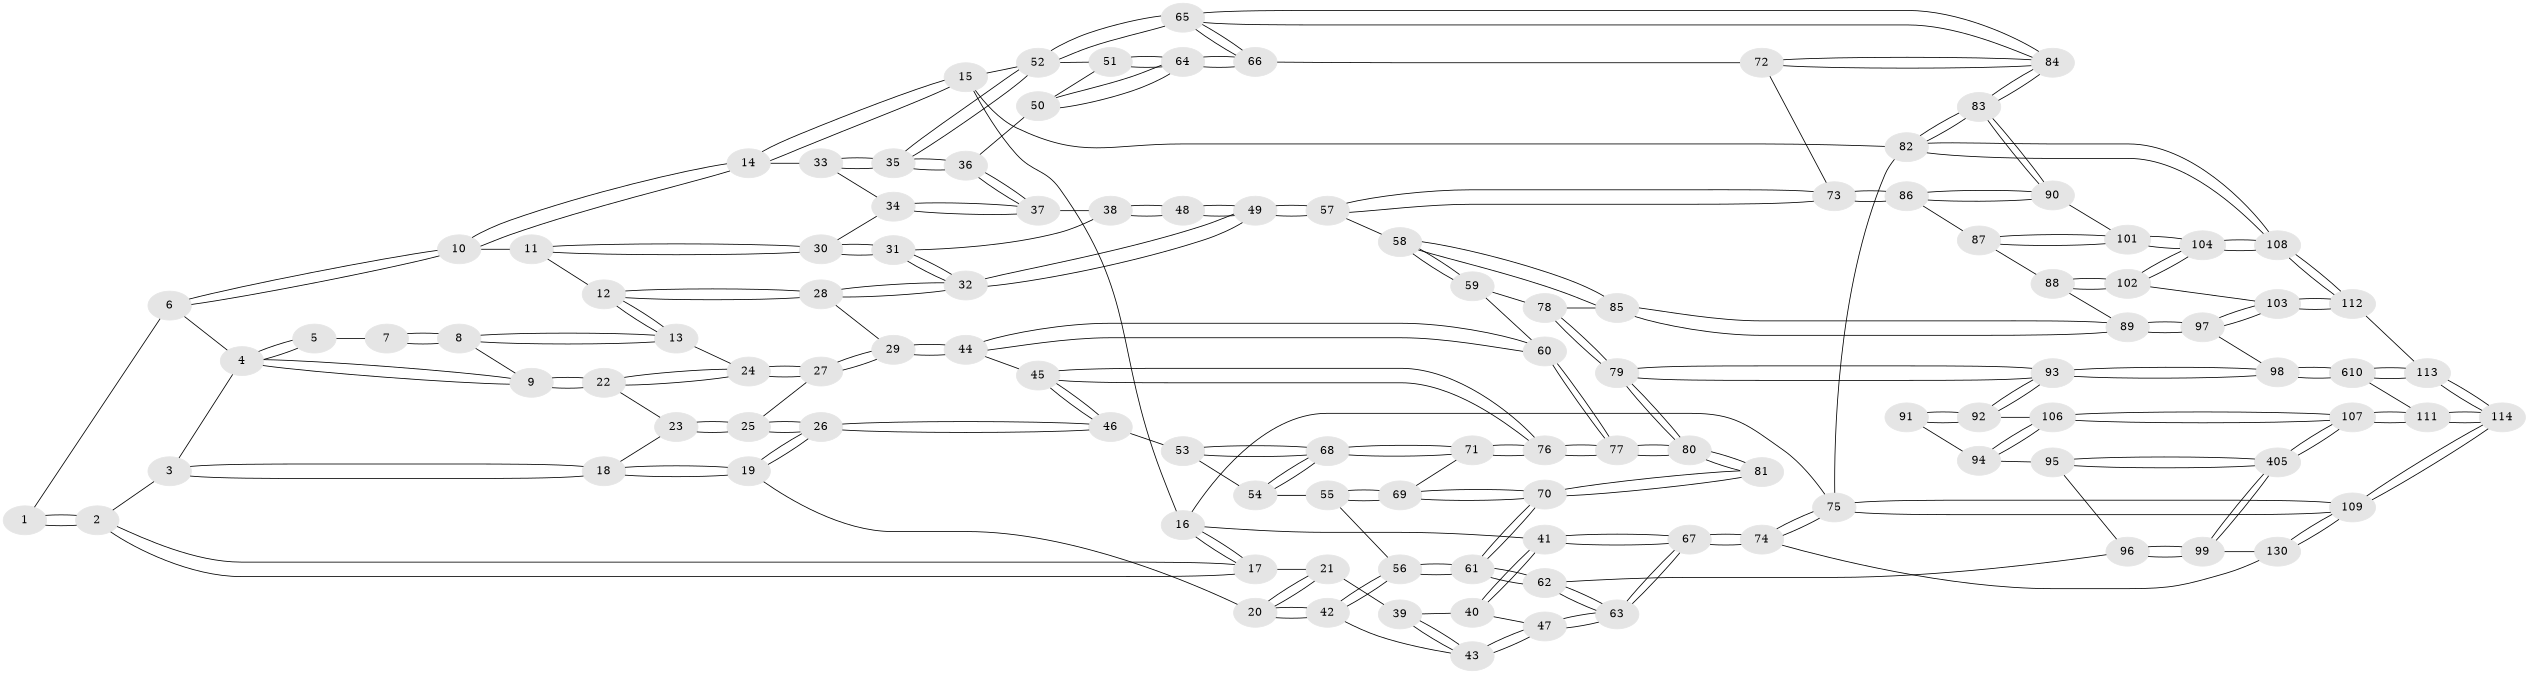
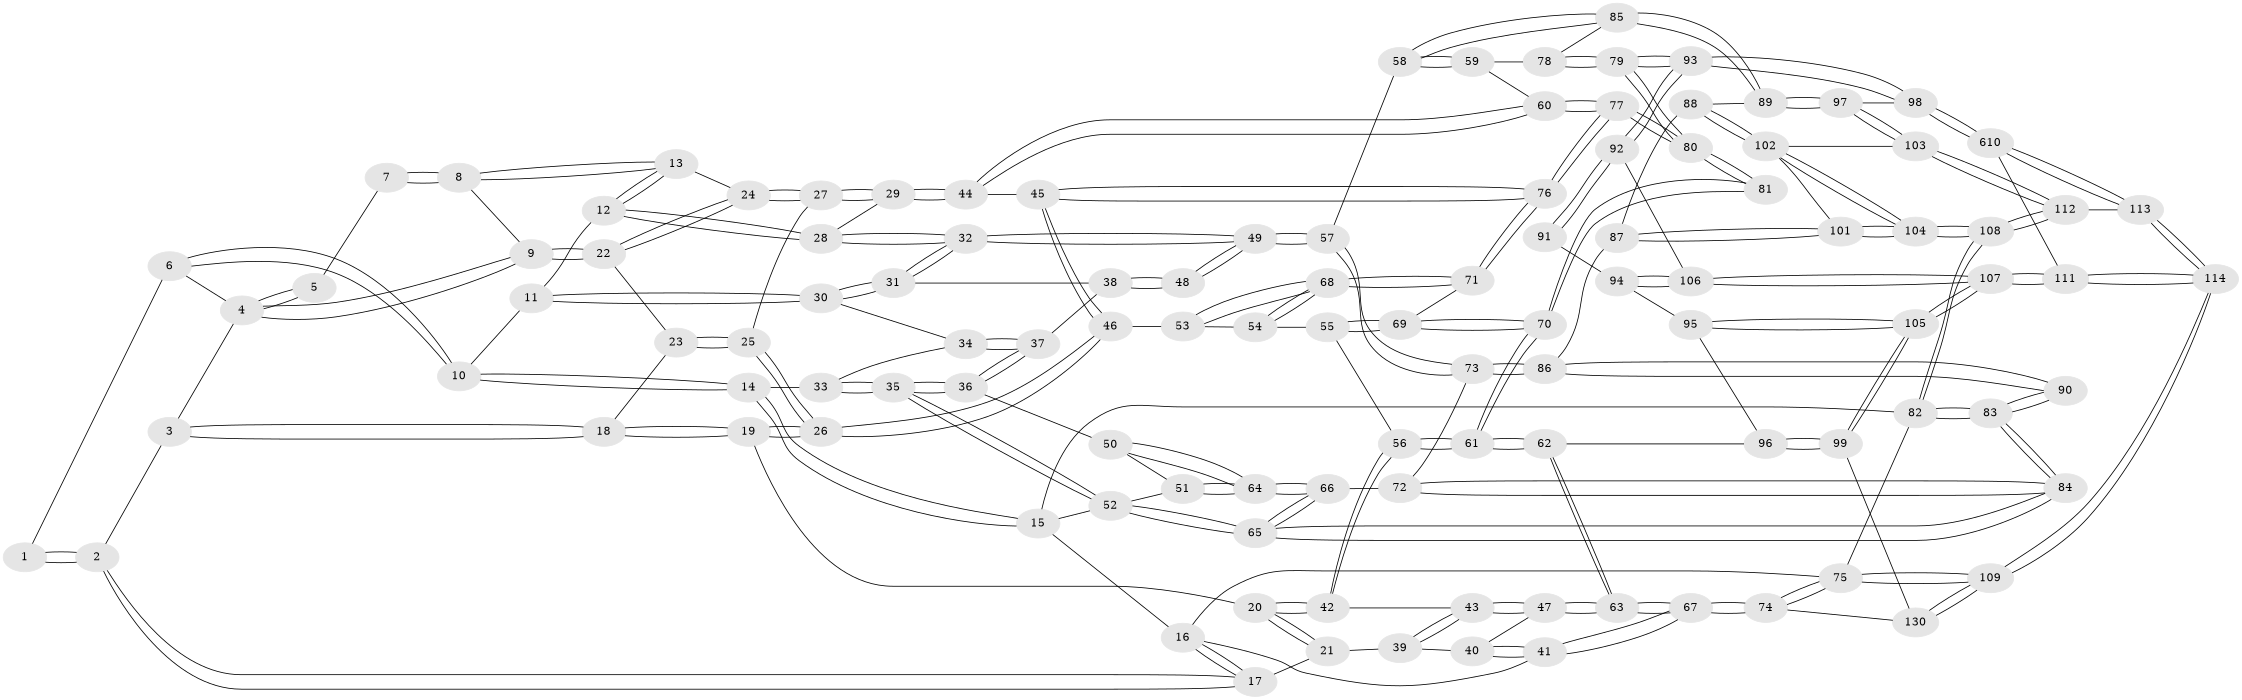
edge "90" -- "101": now "102" -- "101"
node "405": label "405" -> "105"
